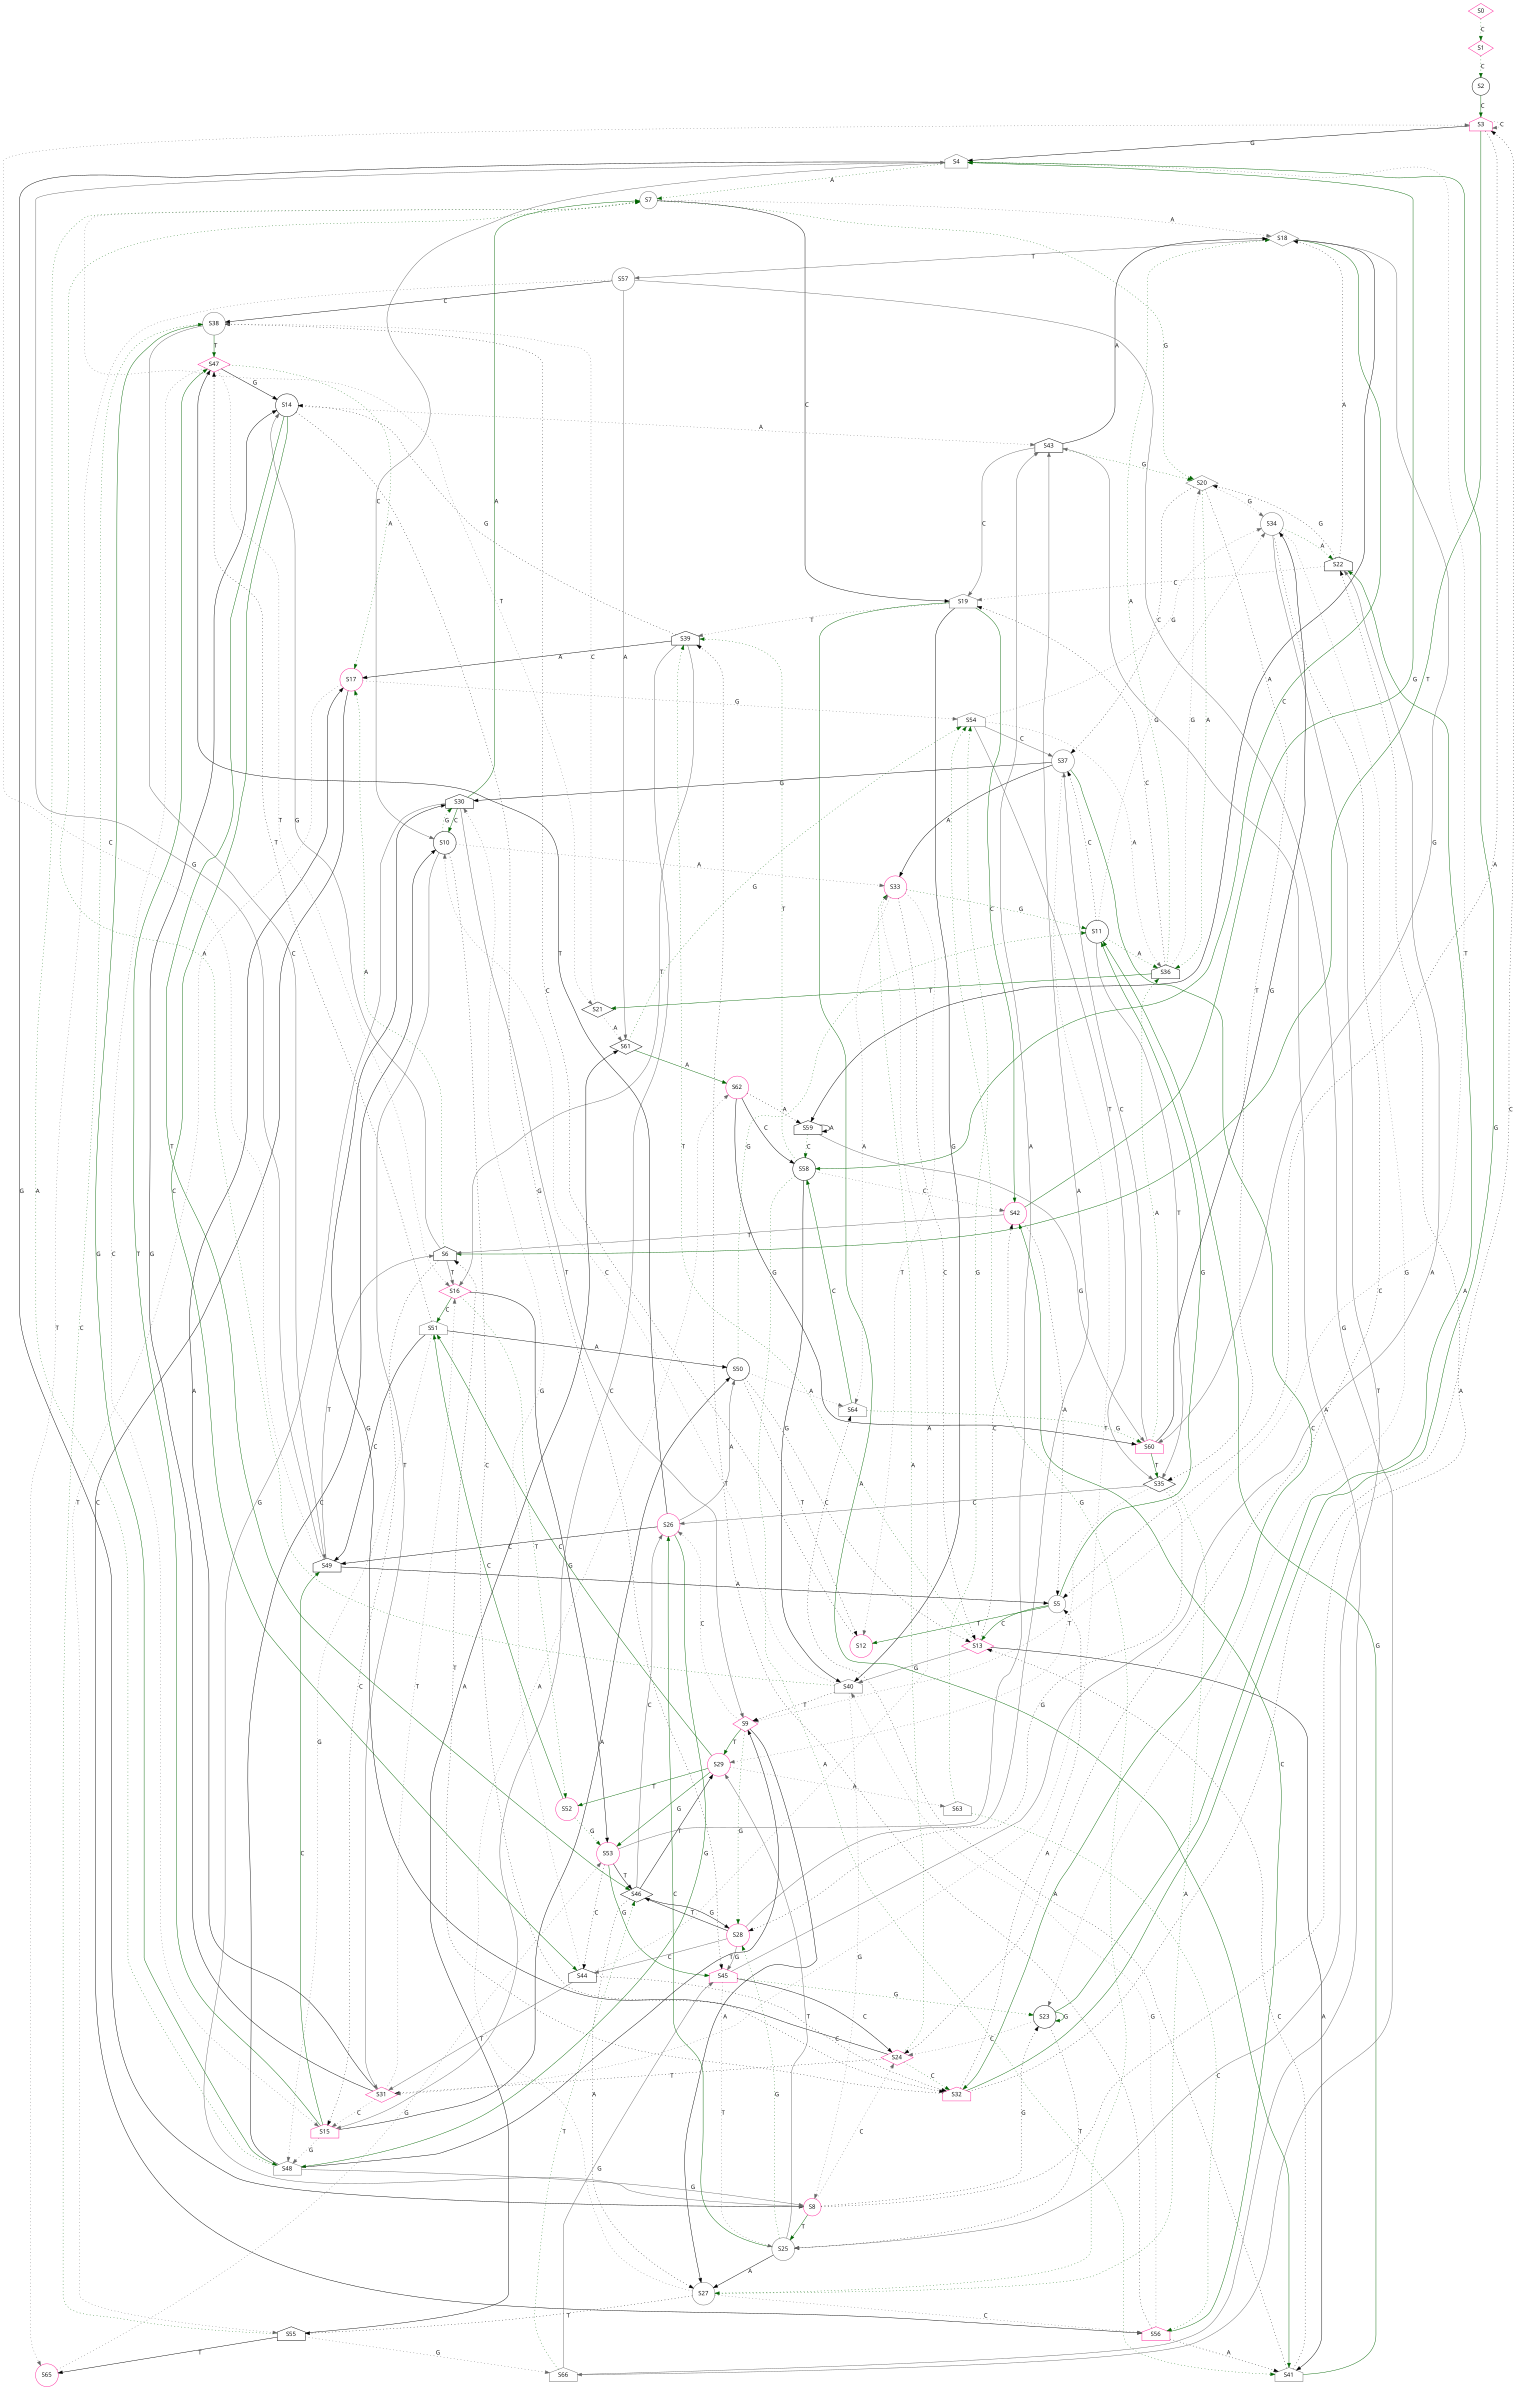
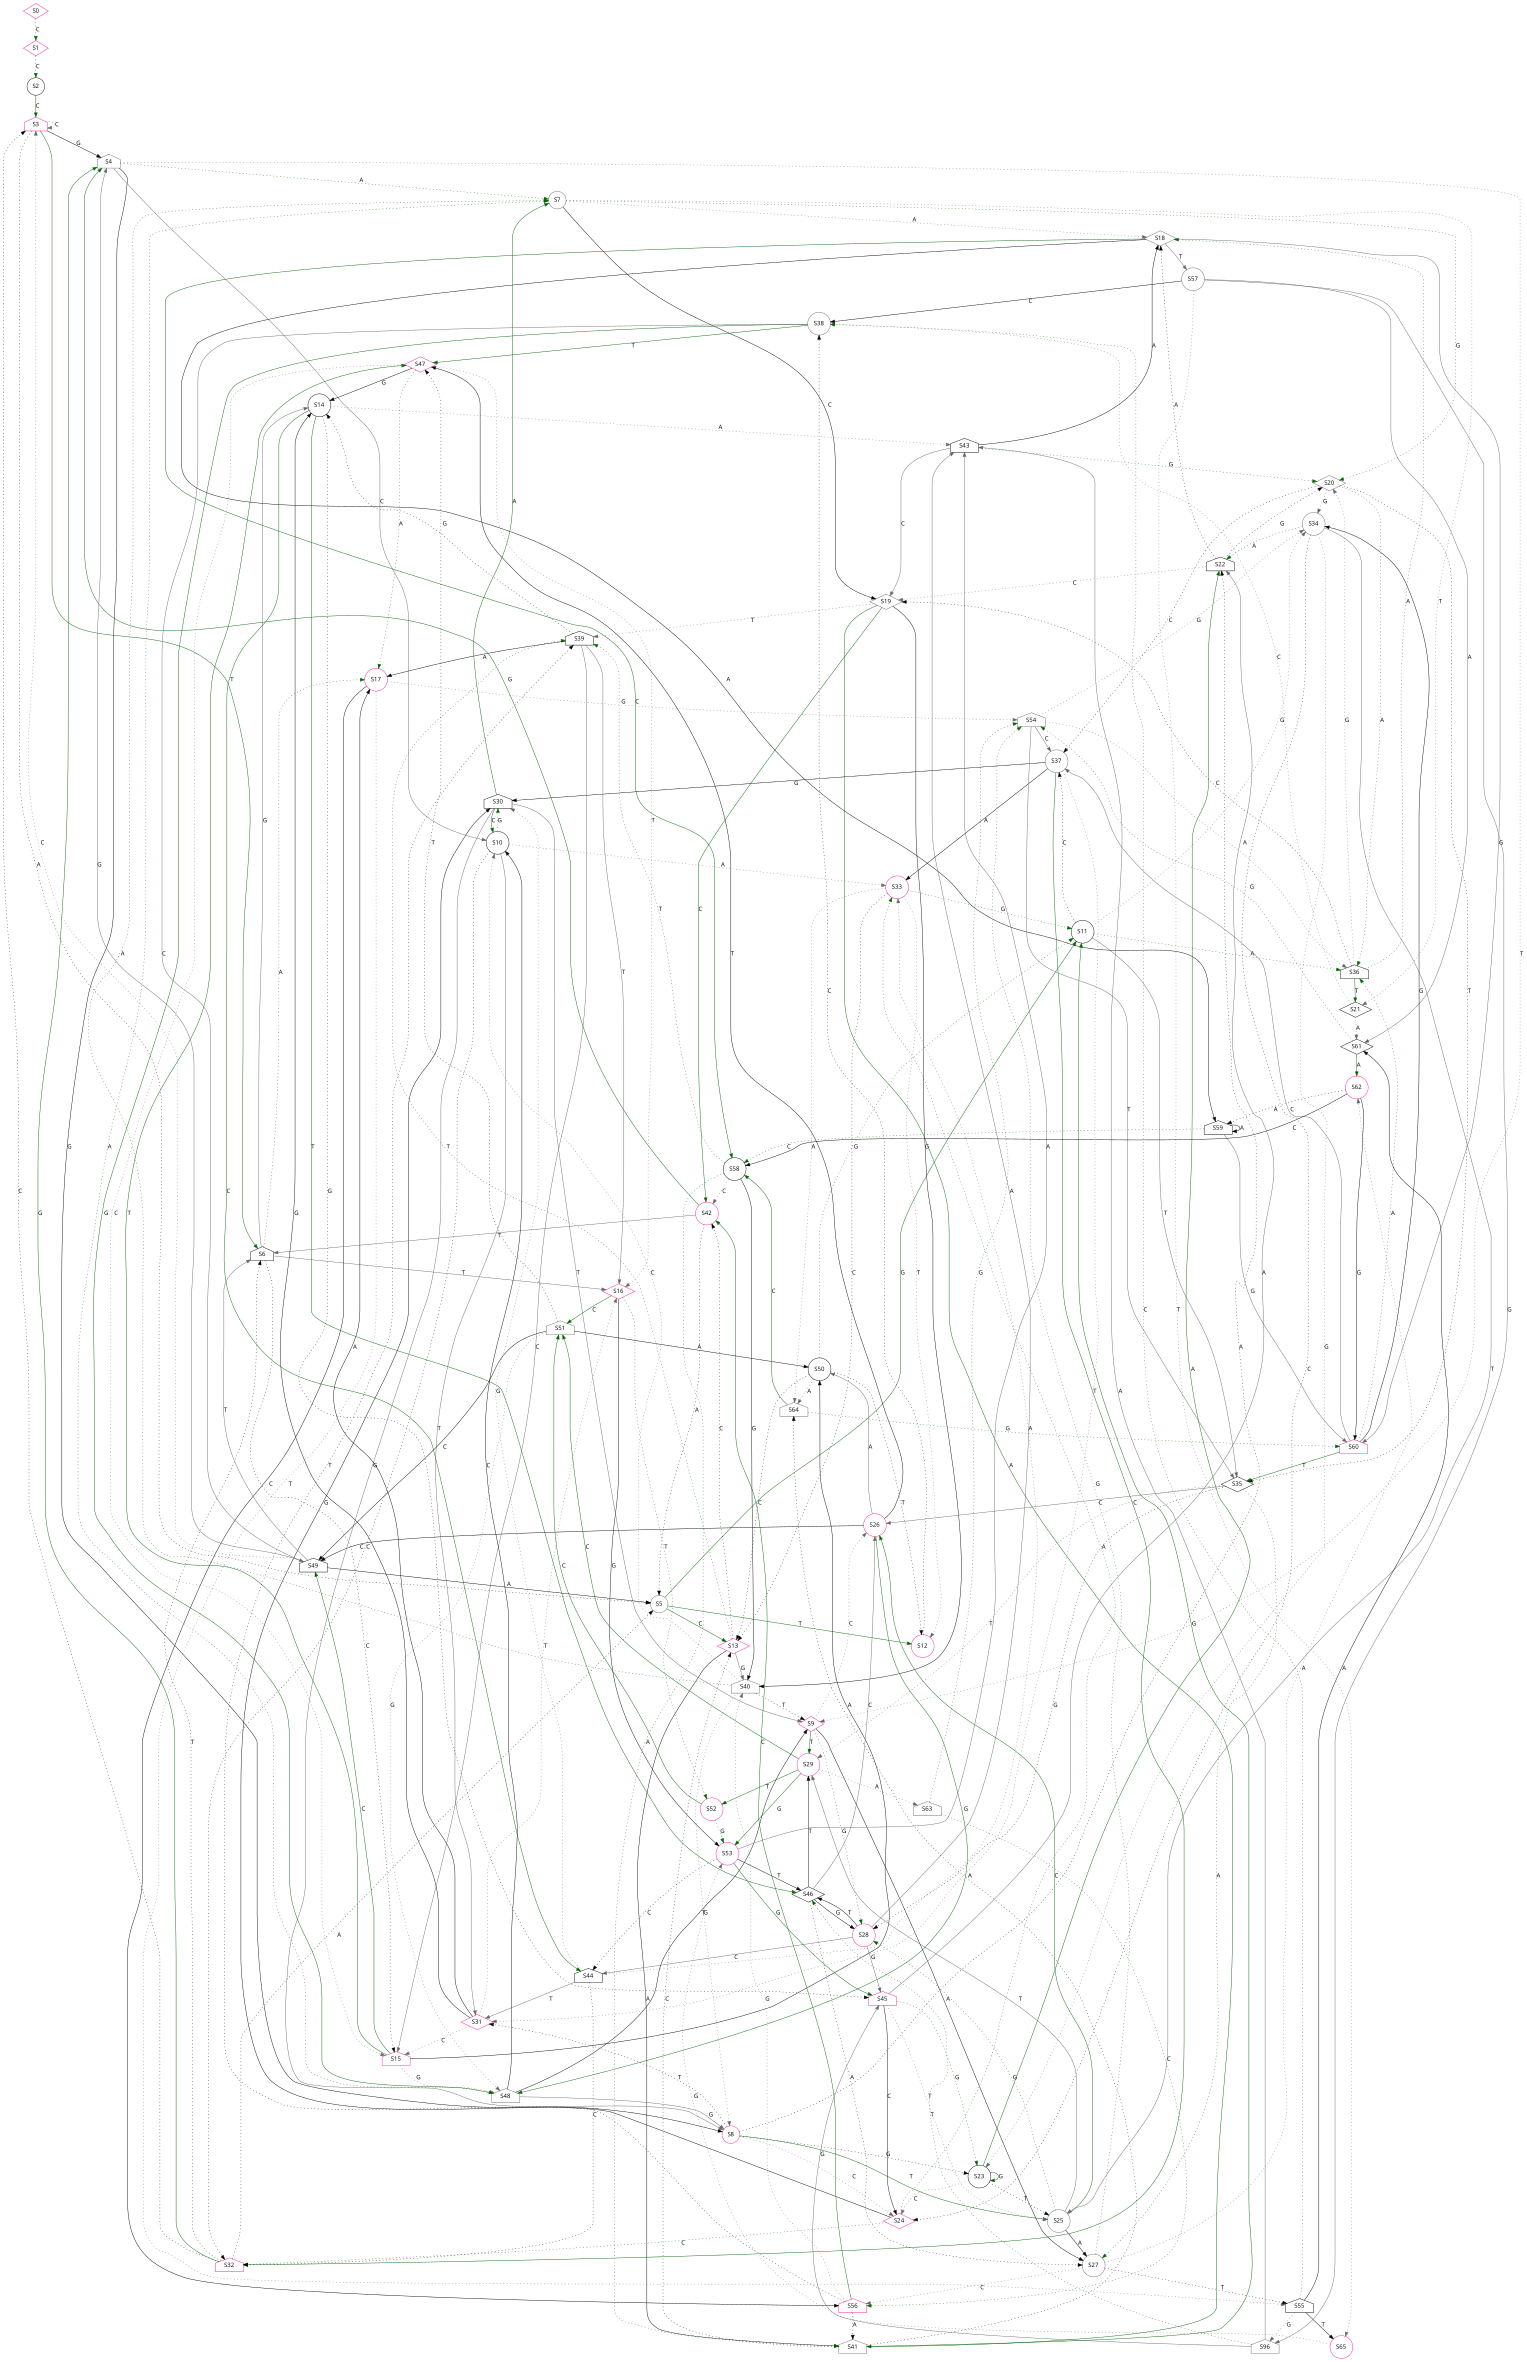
node "S19": shape house -> diamond
edge "S24" -> "S31": now "S8" -> "S31"
node "S66": label "S66" -> "S96"
